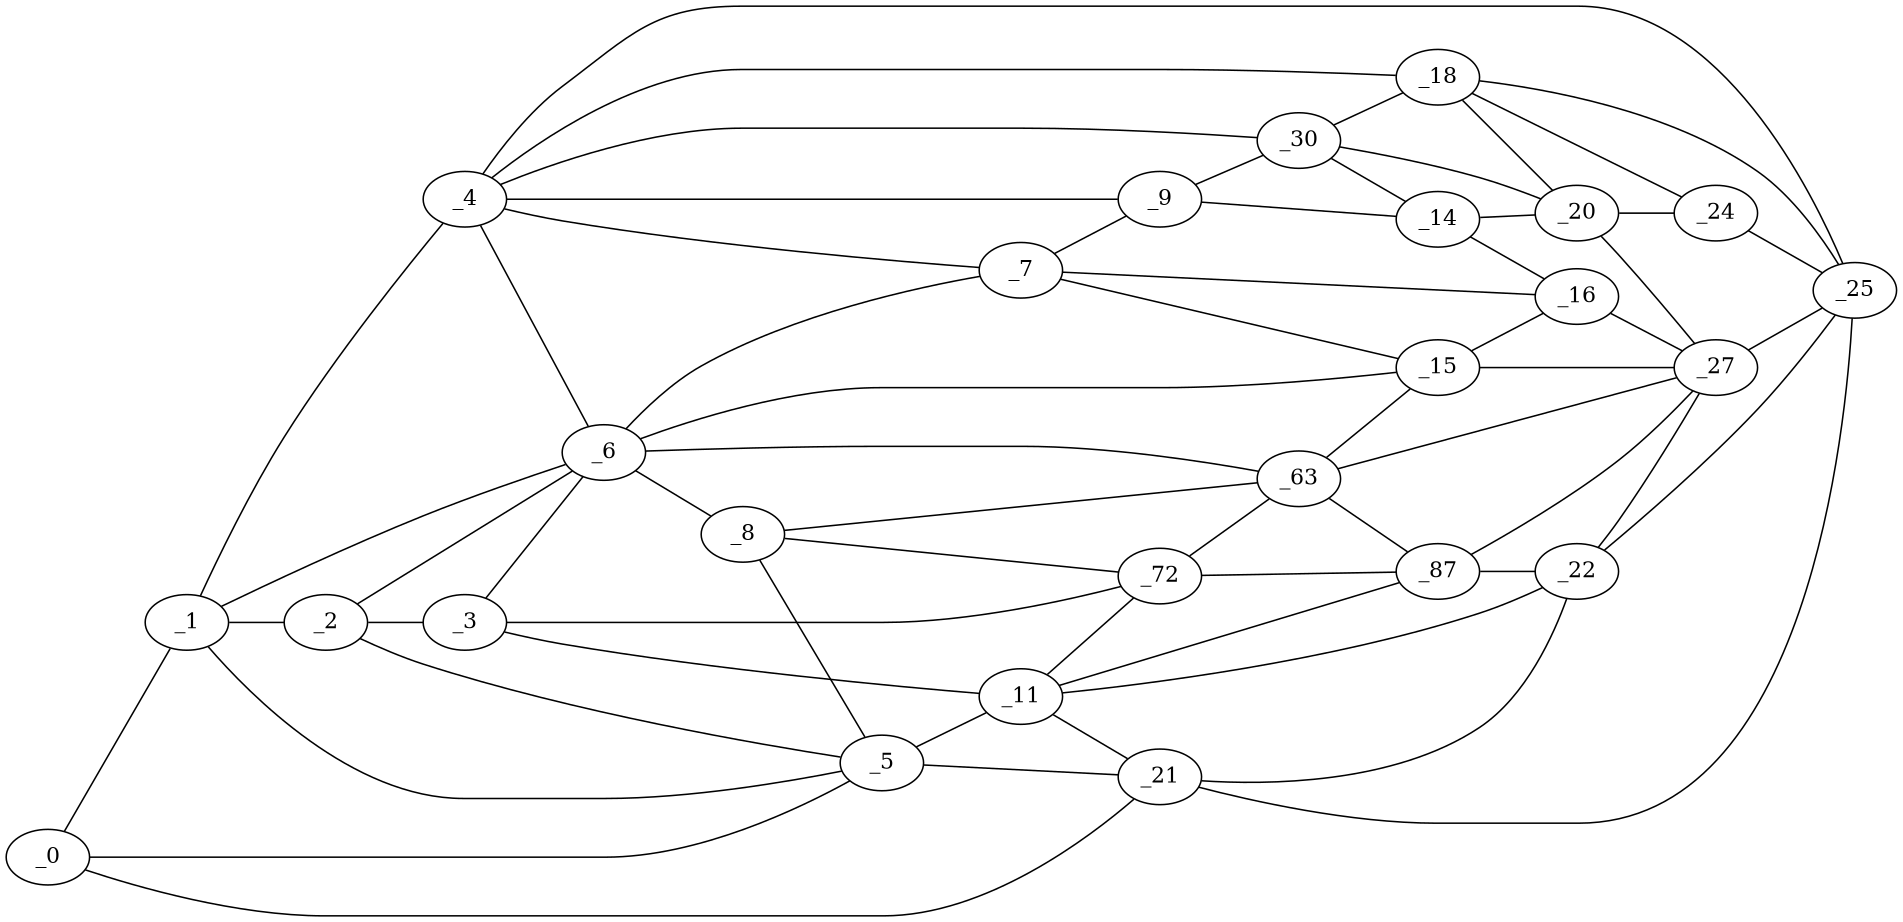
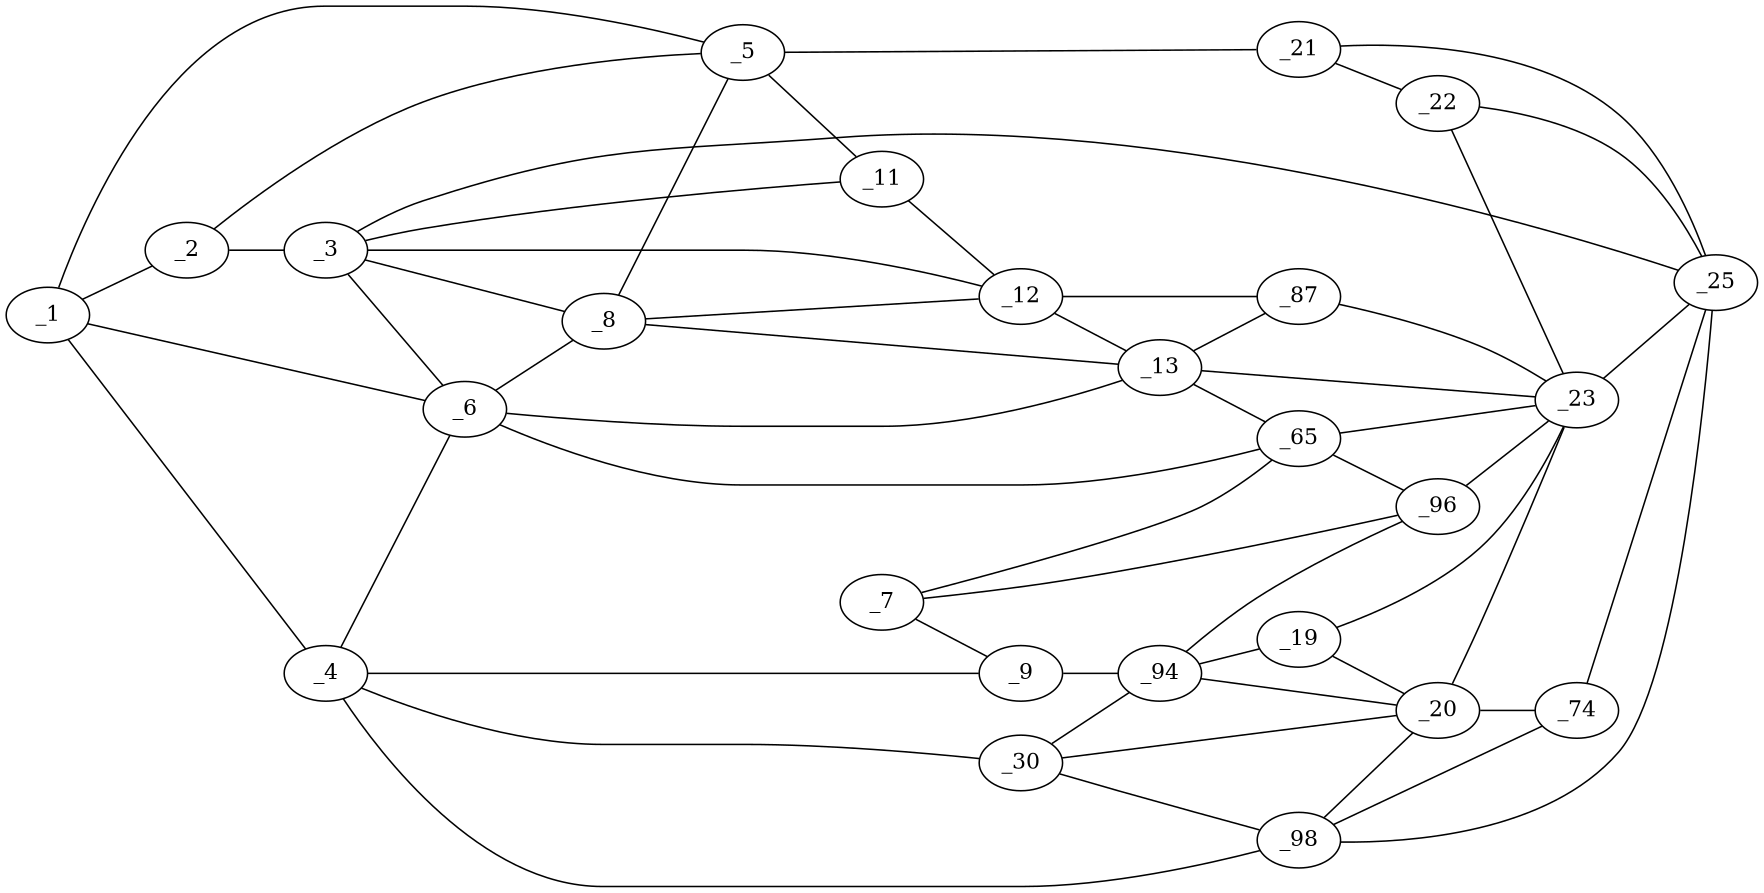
edge "_4" -- "_25": now "_3" -- "_25"
node "_18": label "_18" -> "_98"
edge "_30" -- "_9": removed
node "_24": label "_24" -> "_74"
node "_14": label "_14" -> "_94"
edge "_4" -- "_7": removed
edge "_3" -- "_8": added
node "_16": label "_16" -> "_96"
edge "_7" -- "_6": removed
node "_15": label "_15" -> "_65"
node "_27": label "_27" -> "_23"
node "_63": label "_63" -> "_13"
edge "_6" -- "_2": removed
edge "_87" -- "_22": removed
node "_72": label "_72" -> "_12"
edge "_87" -- "_11": removed
node "_19": added
edge "_22" -- "_11": removed
edge "_11" -- "_21": removed
node "_0": removed
